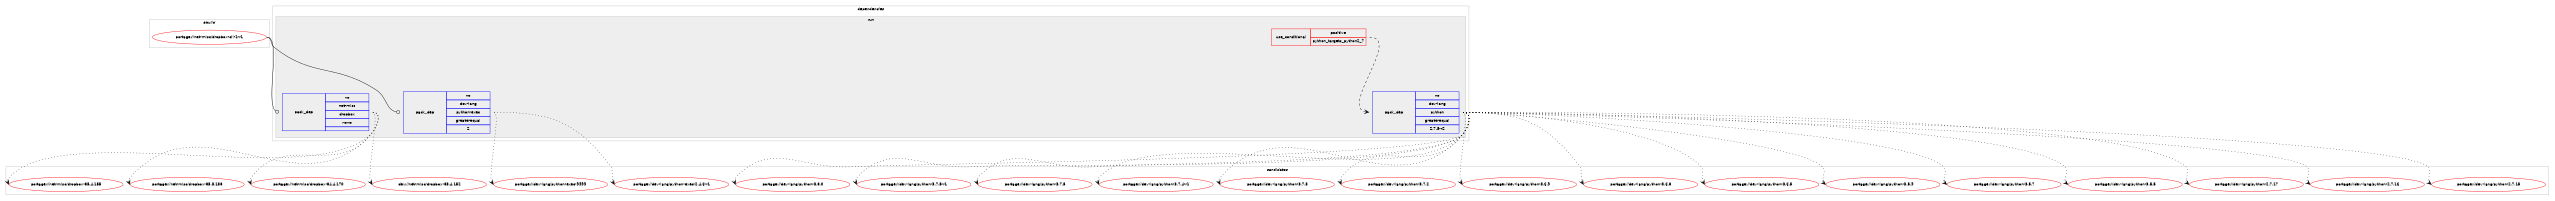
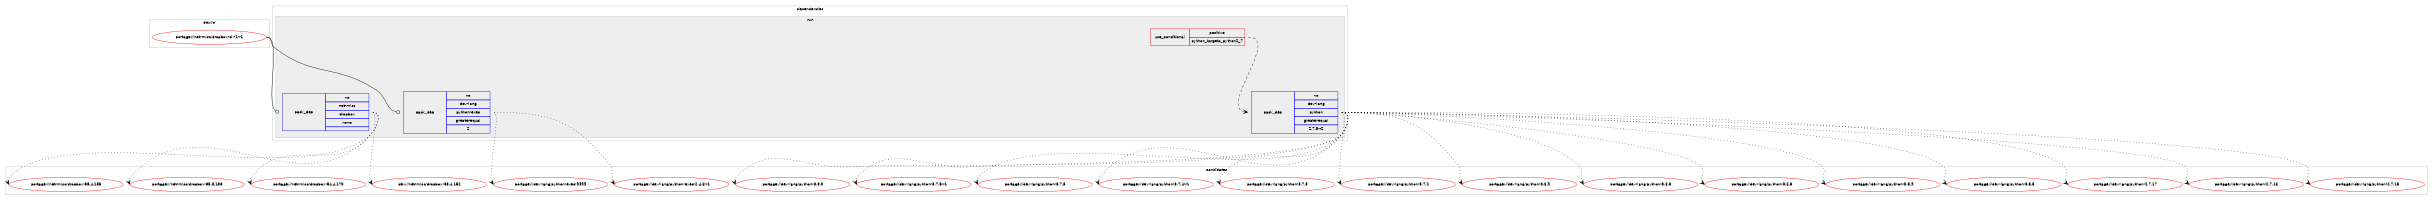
node "portage://dev-lang/python-3.5.7": removed
